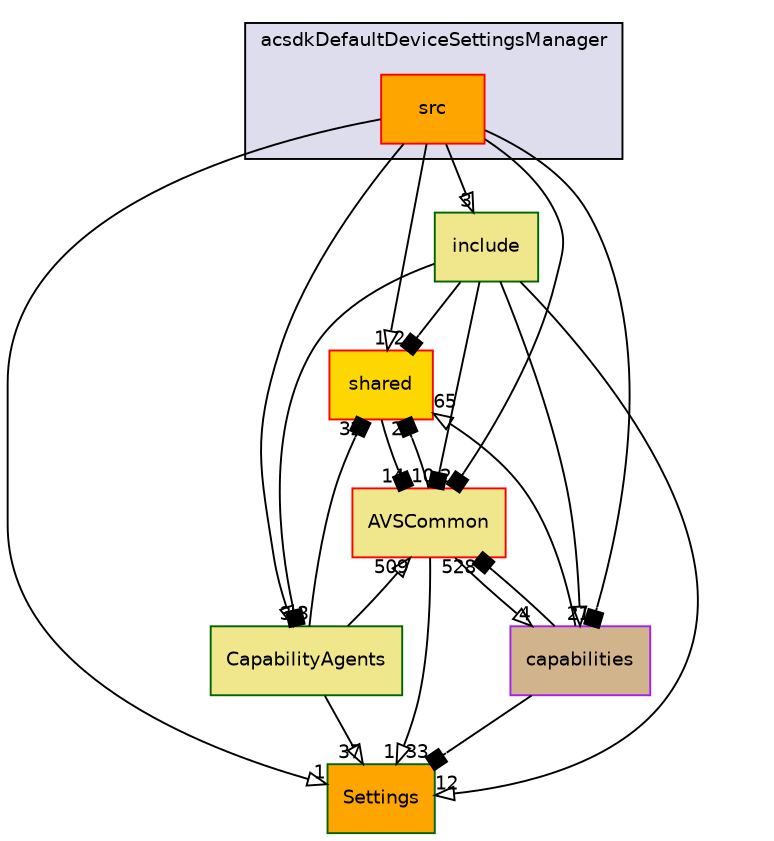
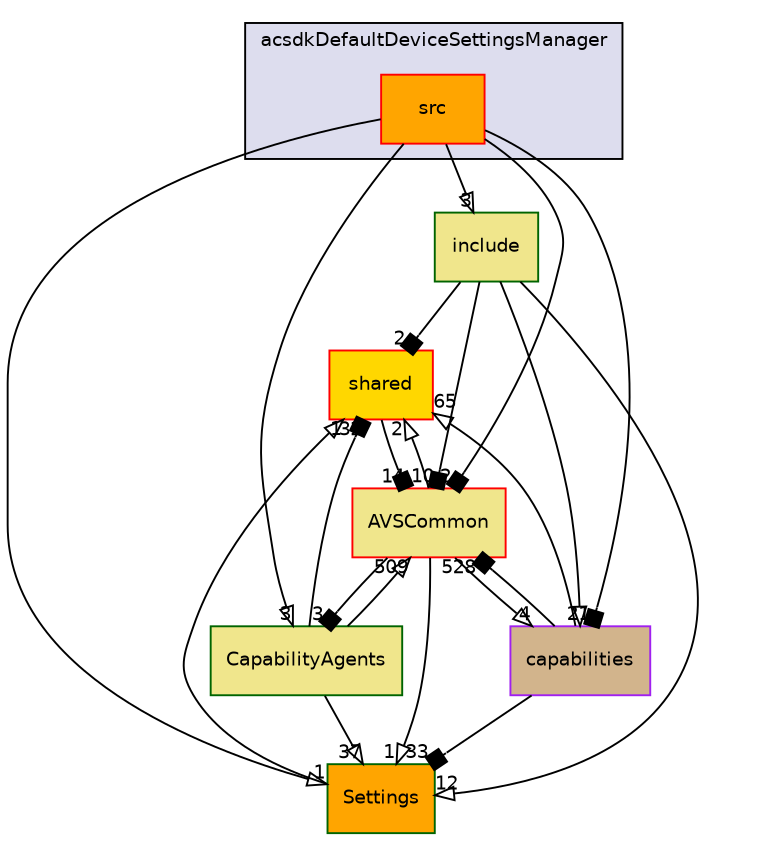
edge "src" -> "shared": now "Settings" -> "shared"
edge "include" -> "CapabilityAgents": now "AVSCommon" -> "CapabilityAgents"
edge "AVSCommon" -> "shared": arrowhead box -> onormal
